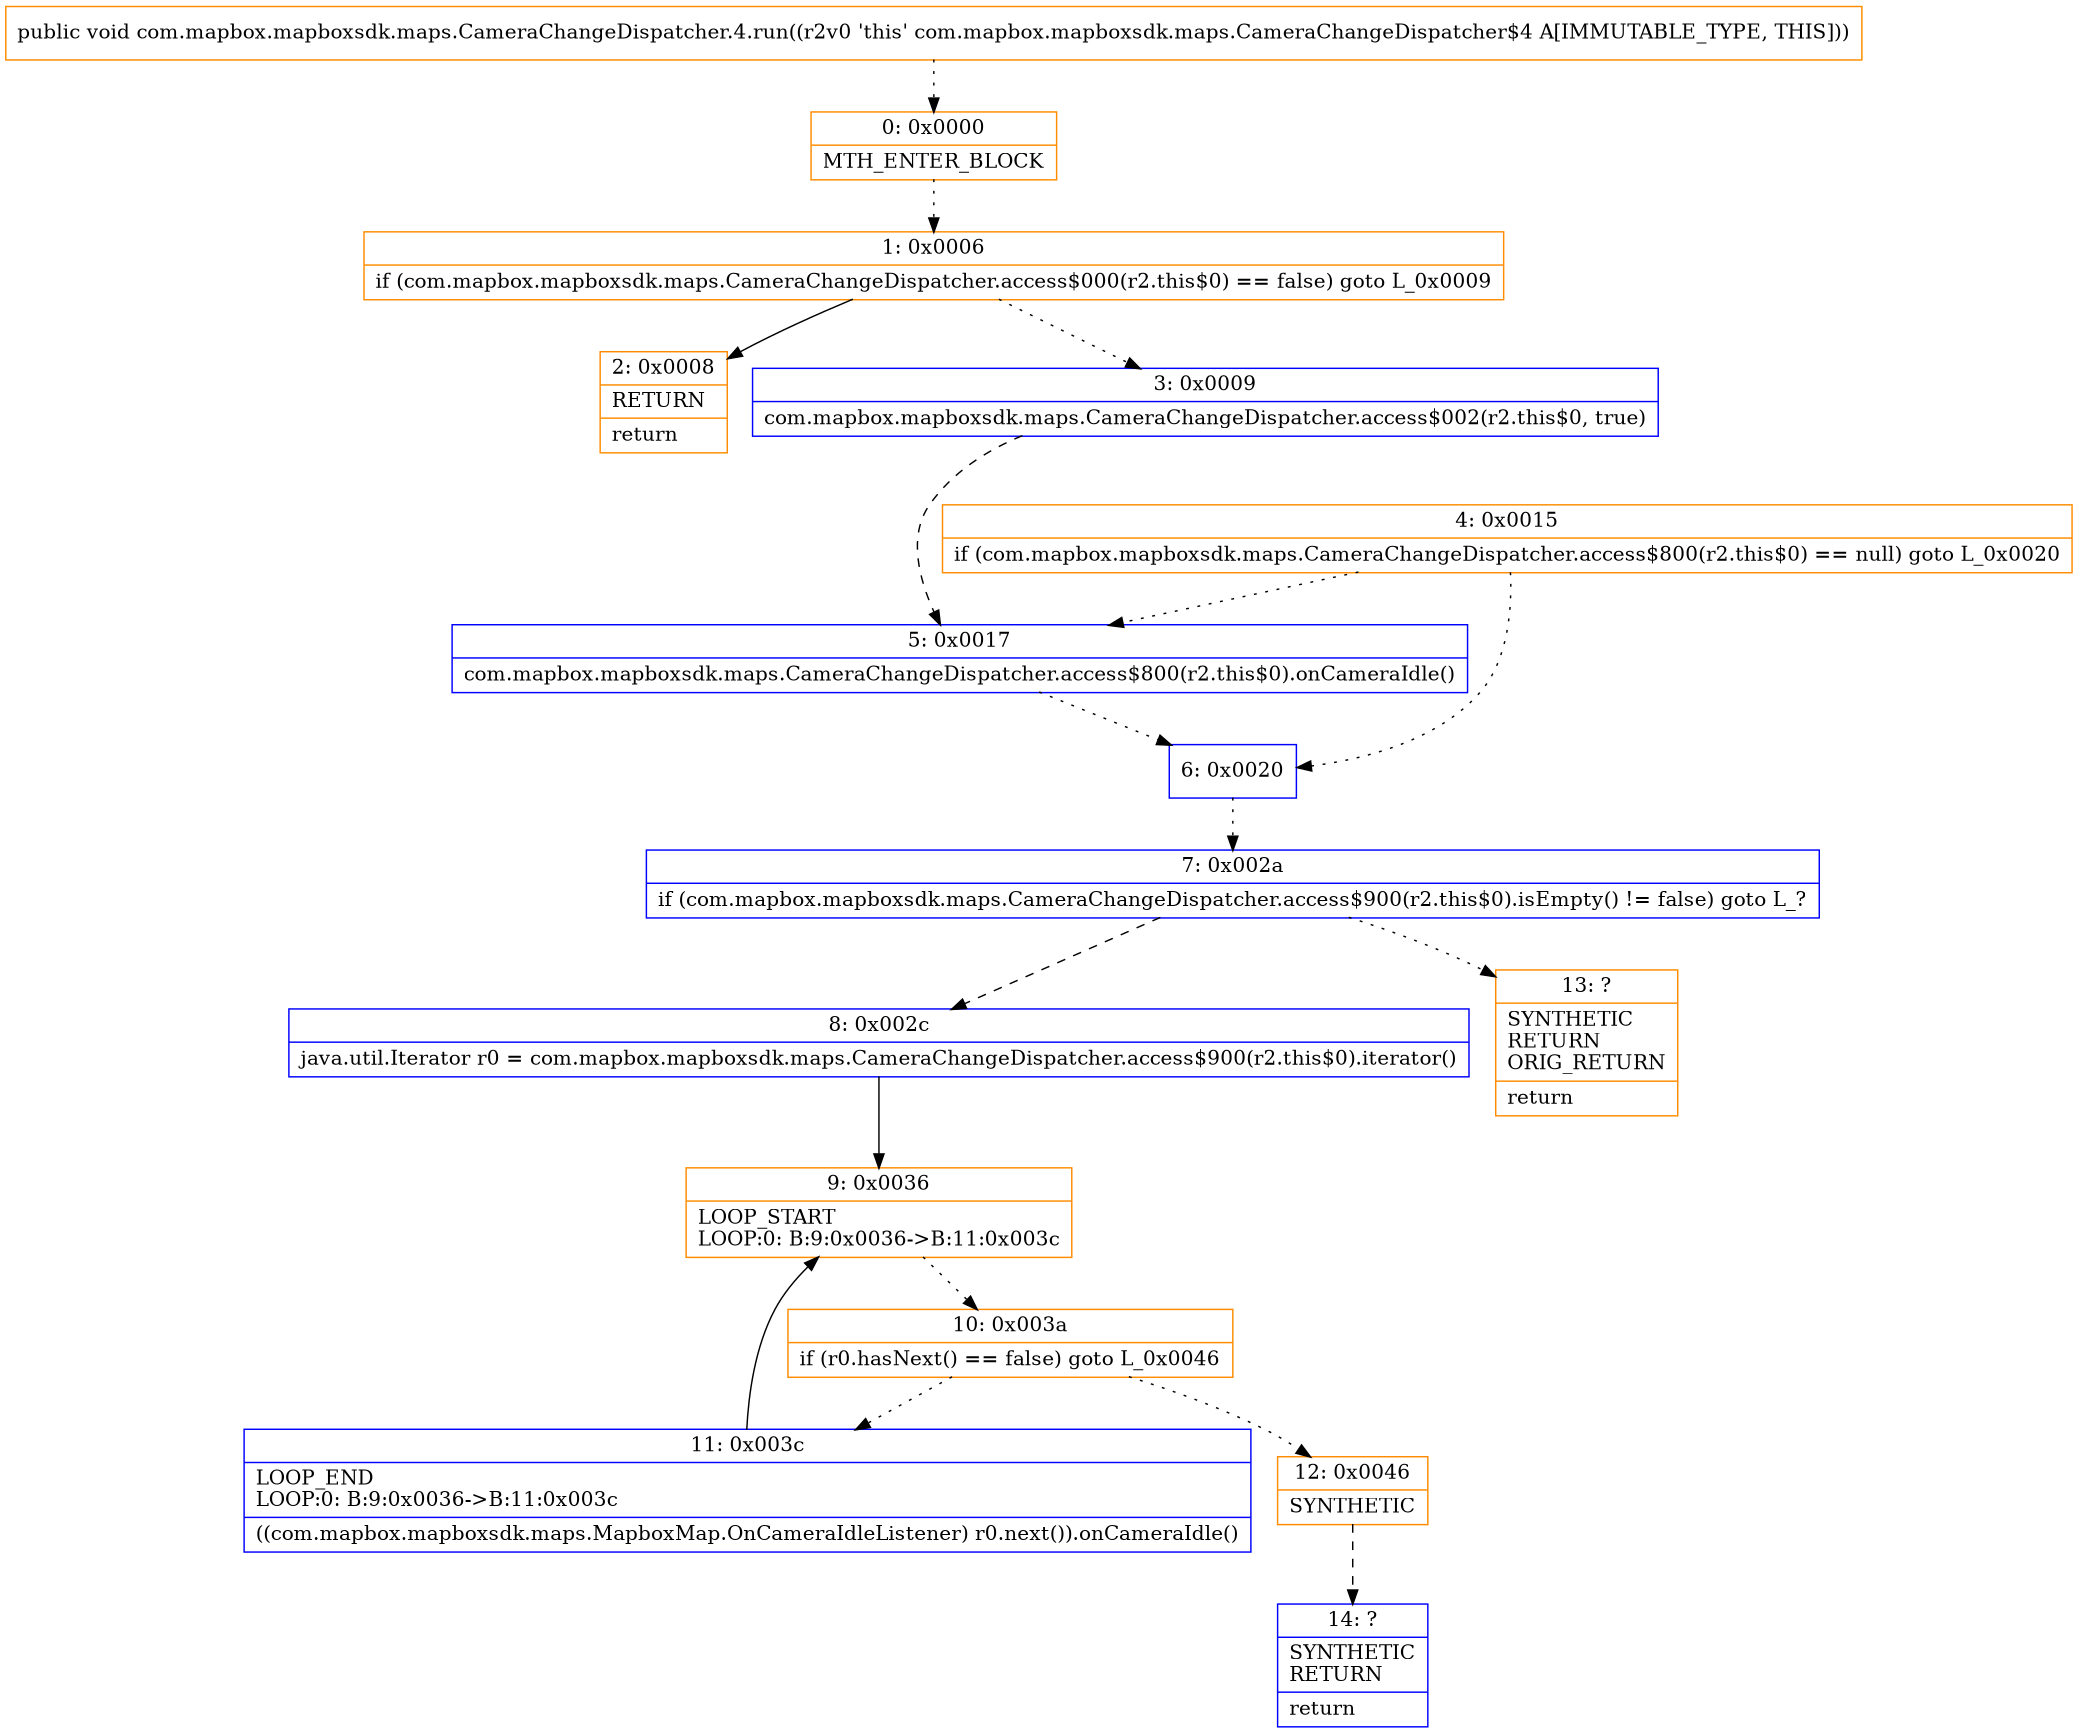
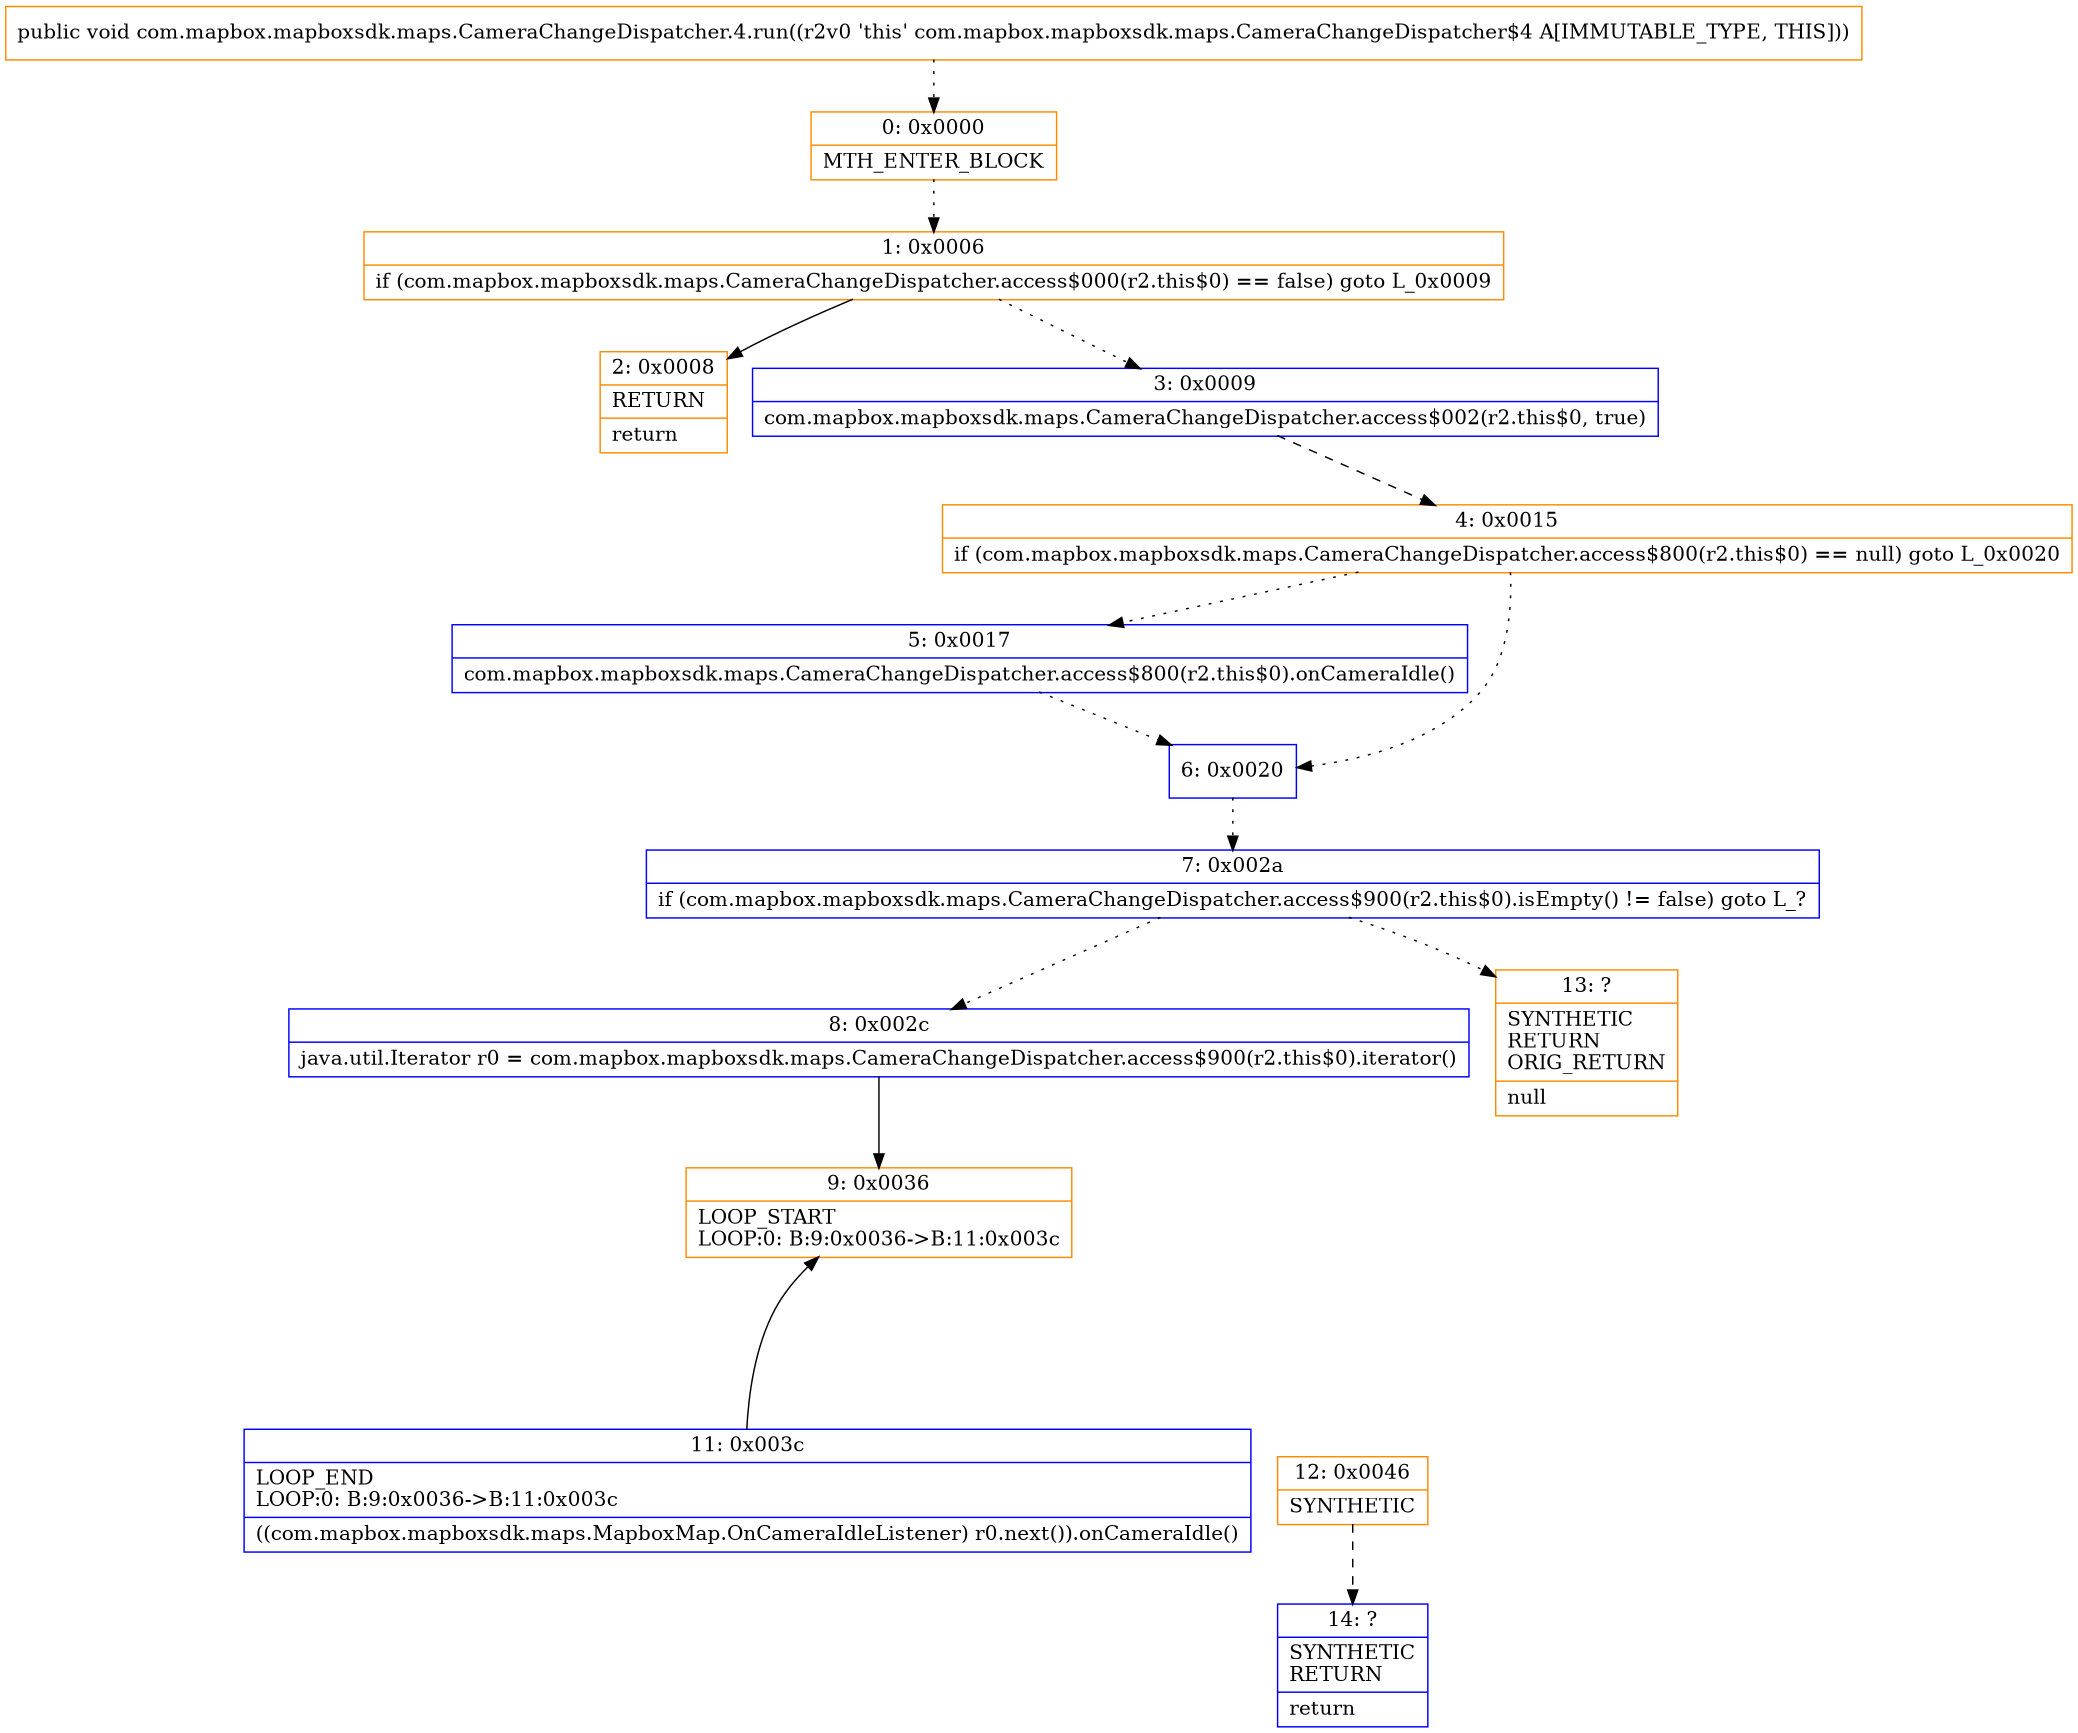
edge "3: 0x0009" -> "5: 0x0017": now "3: 0x0009" -> "4: 0x0015"
edge "7: 0x002a" -> "8: 0x002c": style dashed -> dotted
node "13: ?": text "return" -> "null"
node "10: 0x003a": removed
